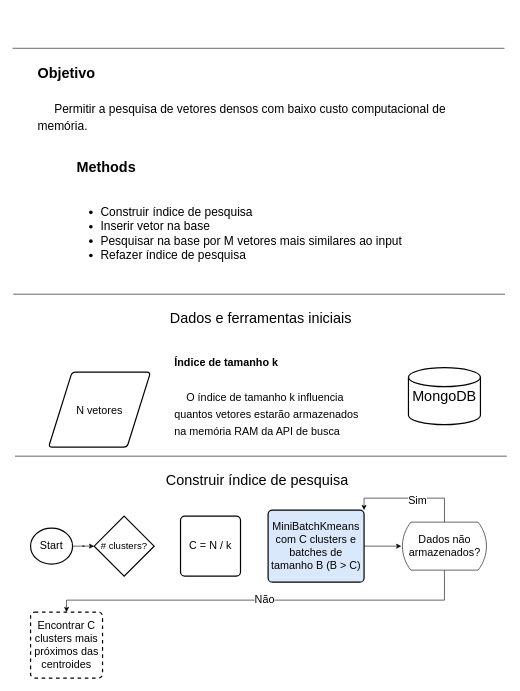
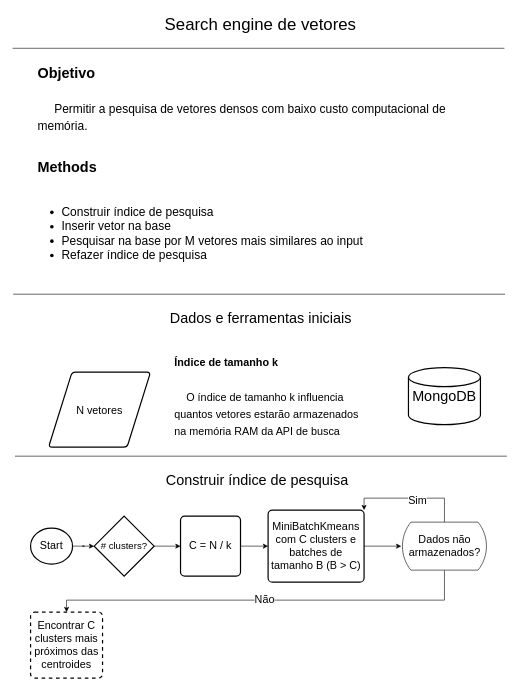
node "Search engine de vetores": added
node "Methods Construir índice de pesquisa Inserir vetor na base Pesquisar na base por M vetores mais similares ao input Refazer índice de pesquisa": moved (282, 216) -> (243, 216)
edge "# clusters?" -> "C = N / k": added
edge "C = N / k" -> "MiniBatchKmeans com C clusters e batches de tamanho B (B > C)": added
node "MiniBatchKmeans com C clusters e batches de tamanho B (B > C)": fillcolor #dae8fc -> #ffffff
